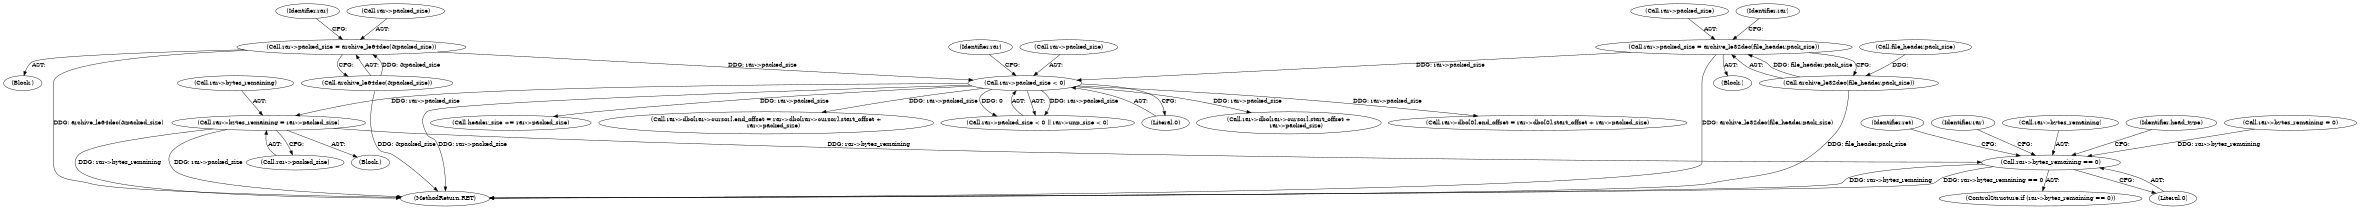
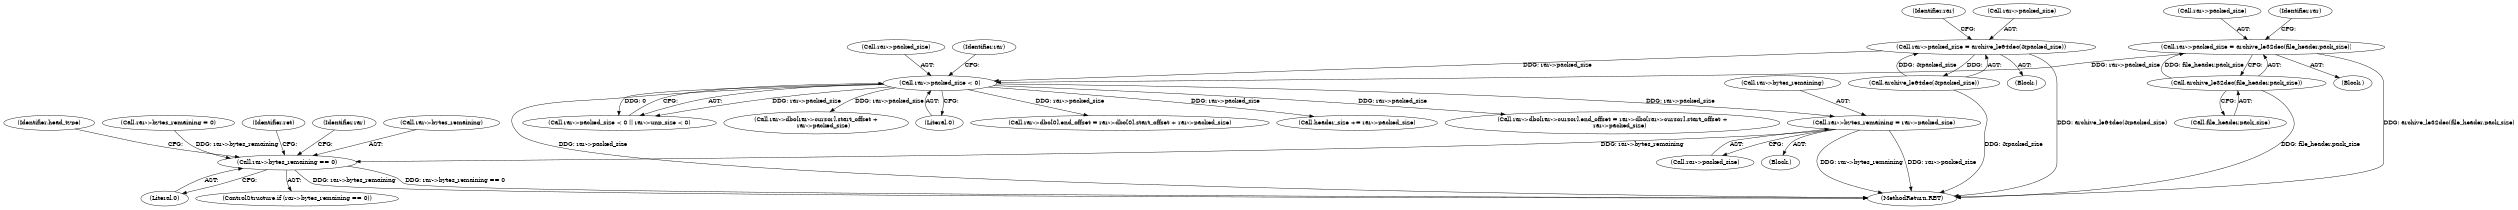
edge "(Call,rar->packed_size = archive_le64dec(&packed_size))" -> "(Call,archive_le64dec(&packed_size))": label "CFG: " -> "DDG: "
edge "(Call,file_header.pack_size)" -> "(Call,archive_le32dec(file_header.pack_size))": label "DDG: " -> "AST: "
edge "(Call,archive_le32dec(file_header.pack_size))" -> "(Call,file_header.pack_size)": added, label "CFG:"
edge "(Call,rar->packed_size < 0 || rar->unp_size < 0)" -> "(Call,rar->packed_size < 0)": label "AST: " -> "CFG: "
